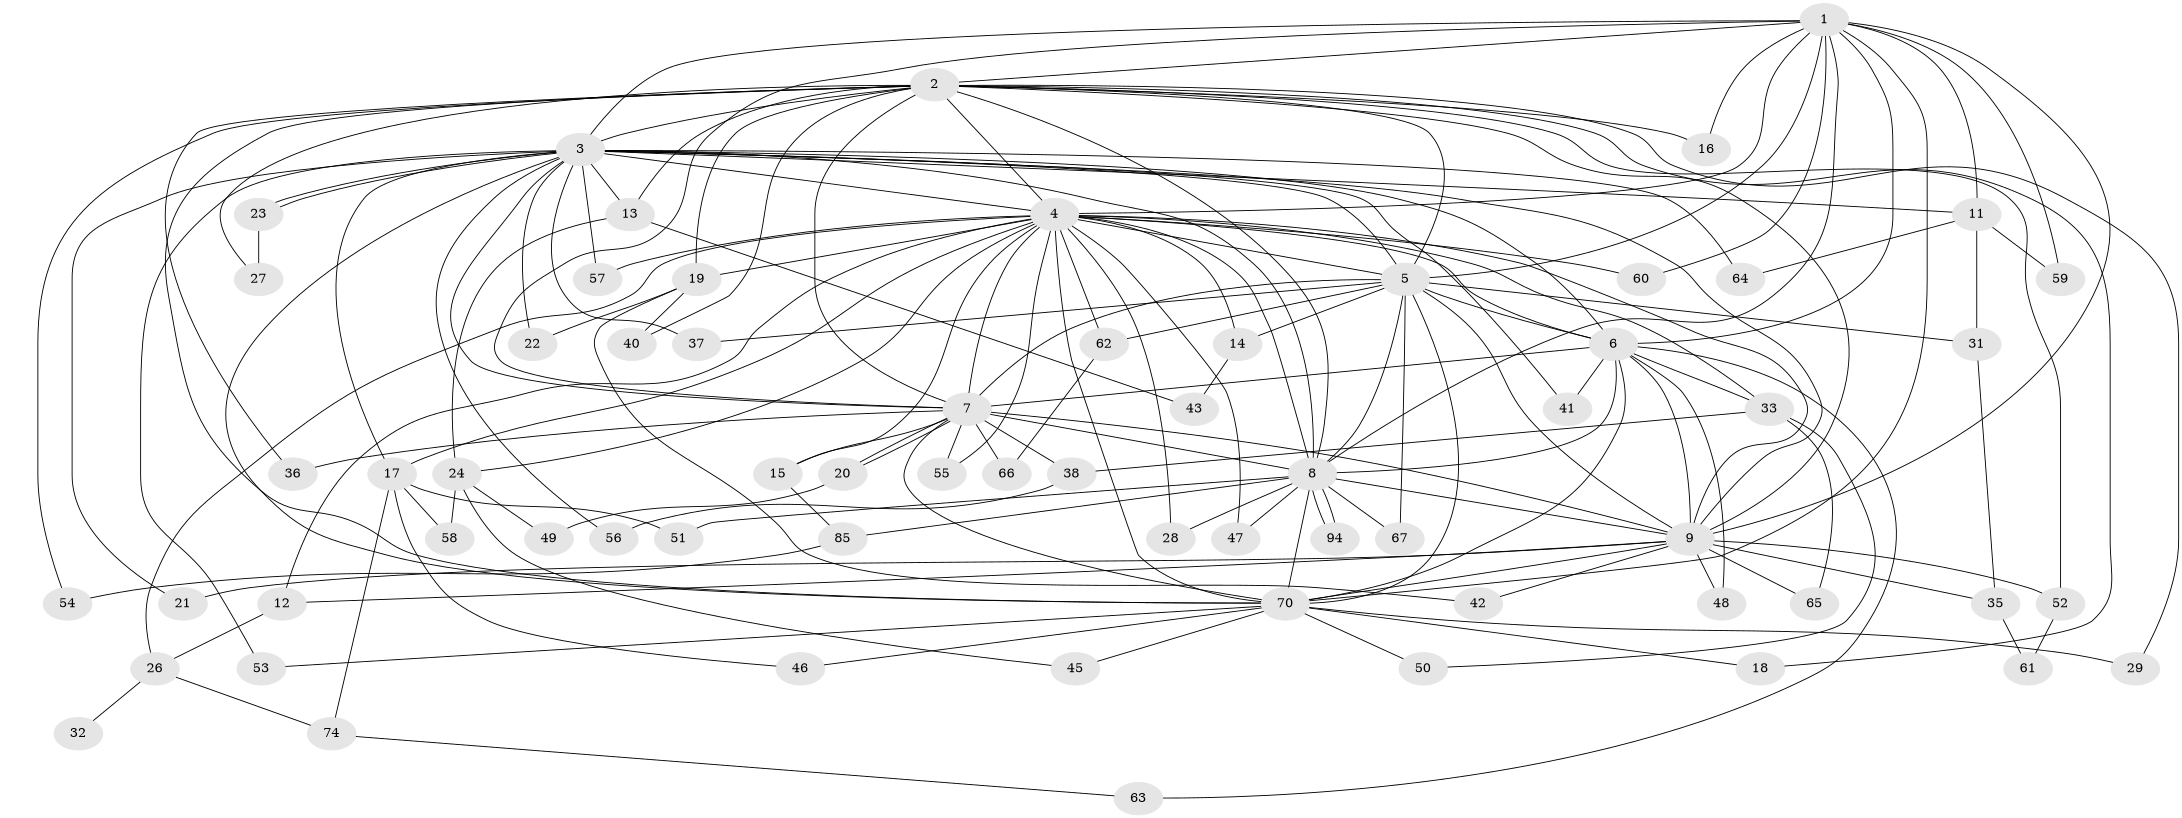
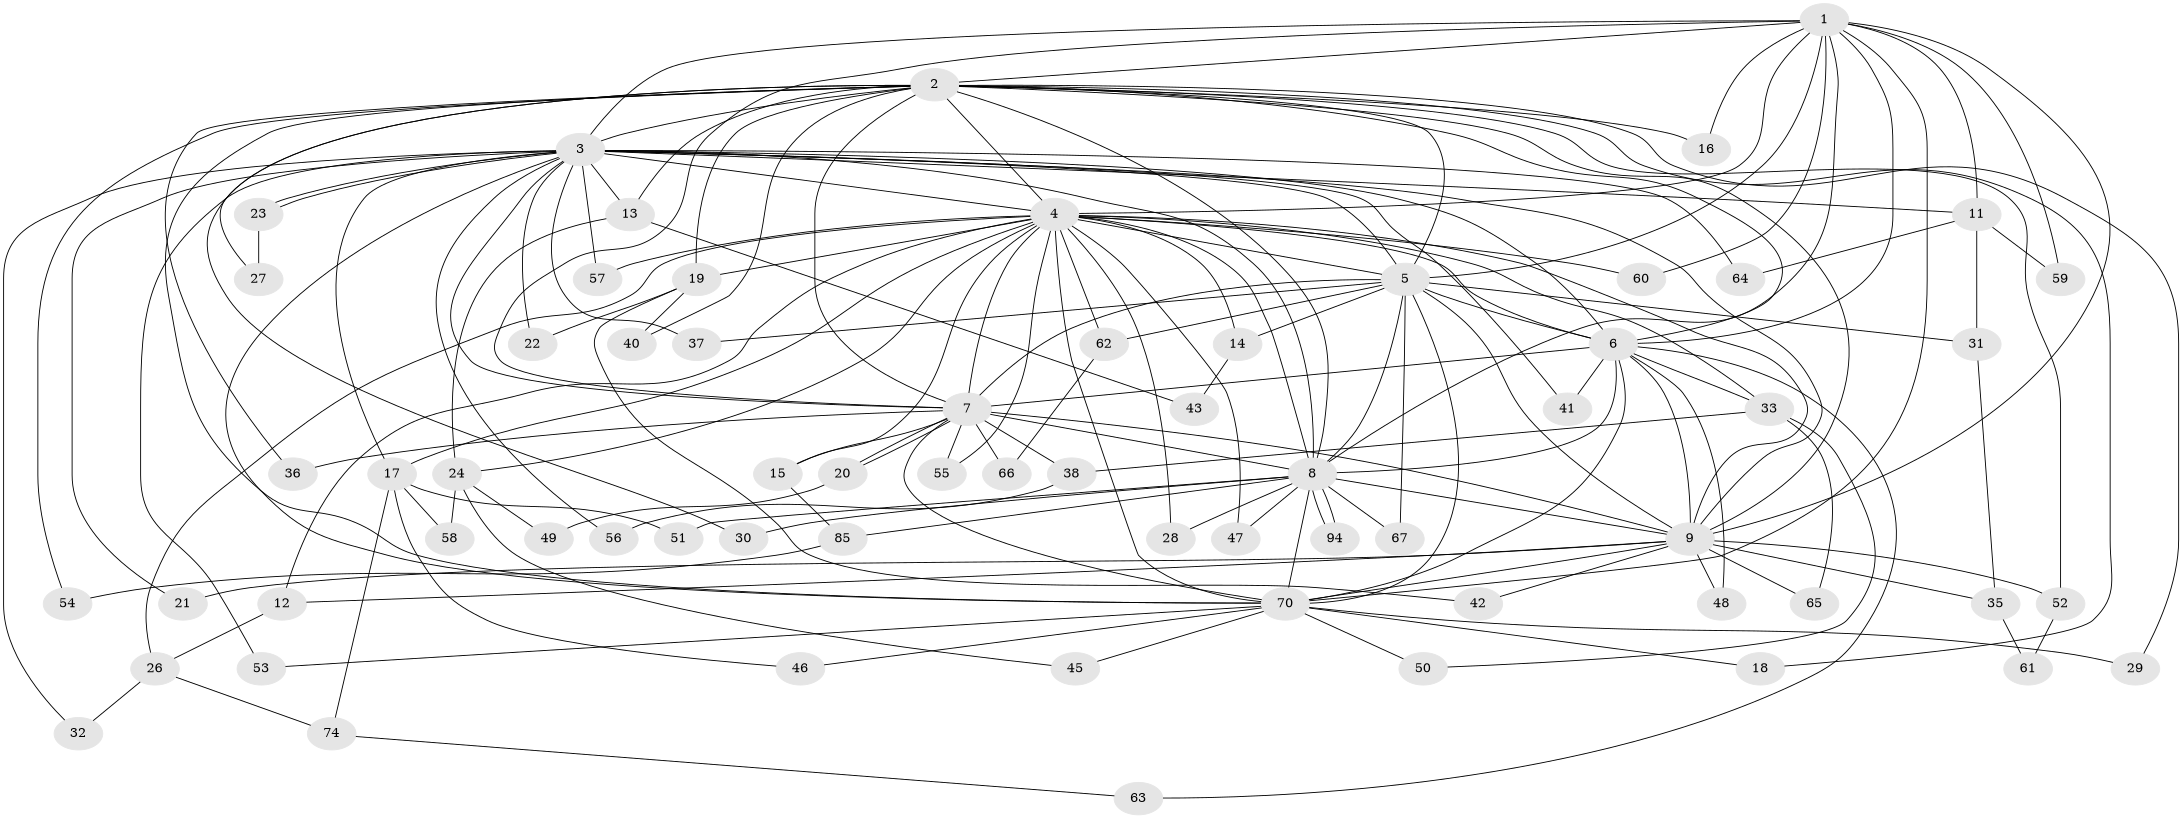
edge "2" -- "6": added
edge "3" -- "32": added
node "30": added
